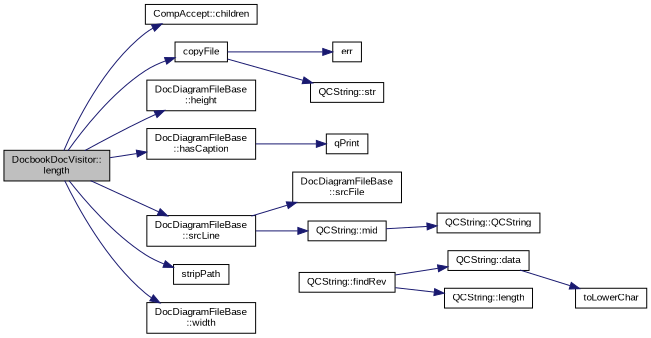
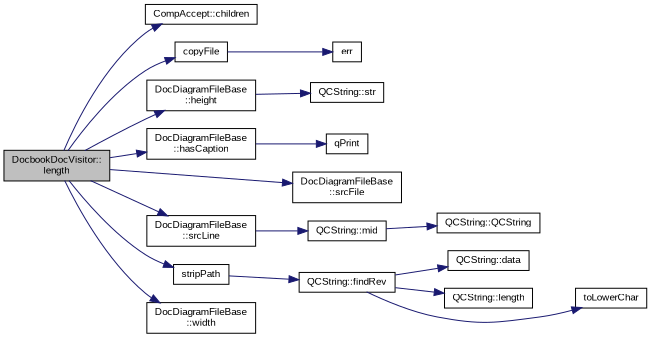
edge "copyFile" -> "QCString::str": now "DocDiagramFileBase ::height" -> "QCString::str"
edge "DocDiagramFileBase ::srcLine" -> "DocDiagramFileBase ::srcFile": now "DocbookDocVisitor:: length" -> "DocDiagramFileBase ::srcFile"
edge "stripPath" -> "QCString::findRev": added
edge "QCString::data" -> "toLowerChar": now "QCString::findRev" -> "toLowerChar"
